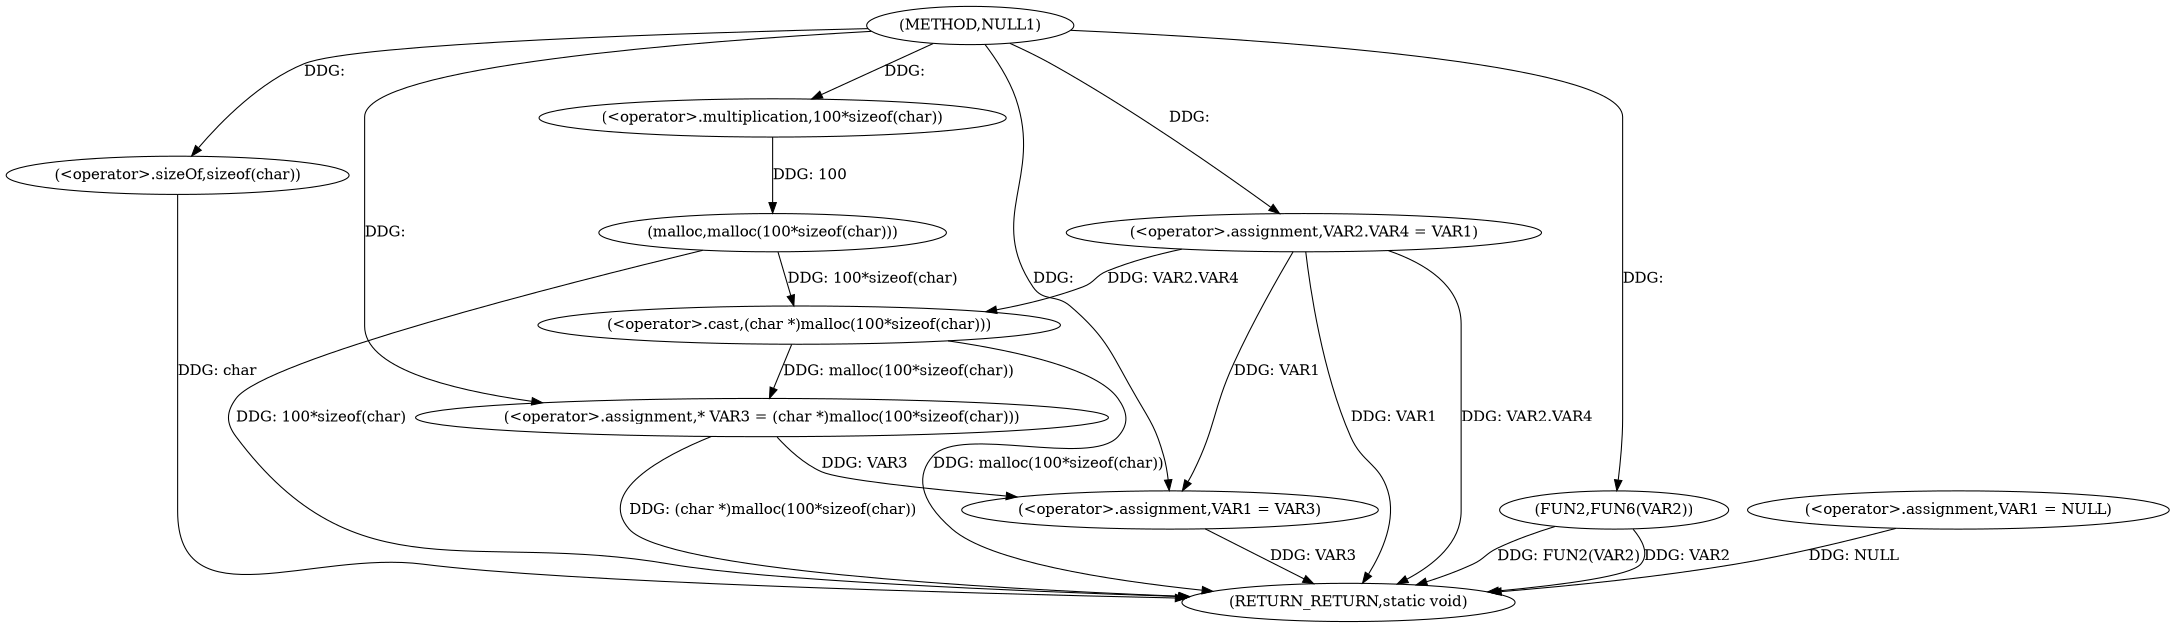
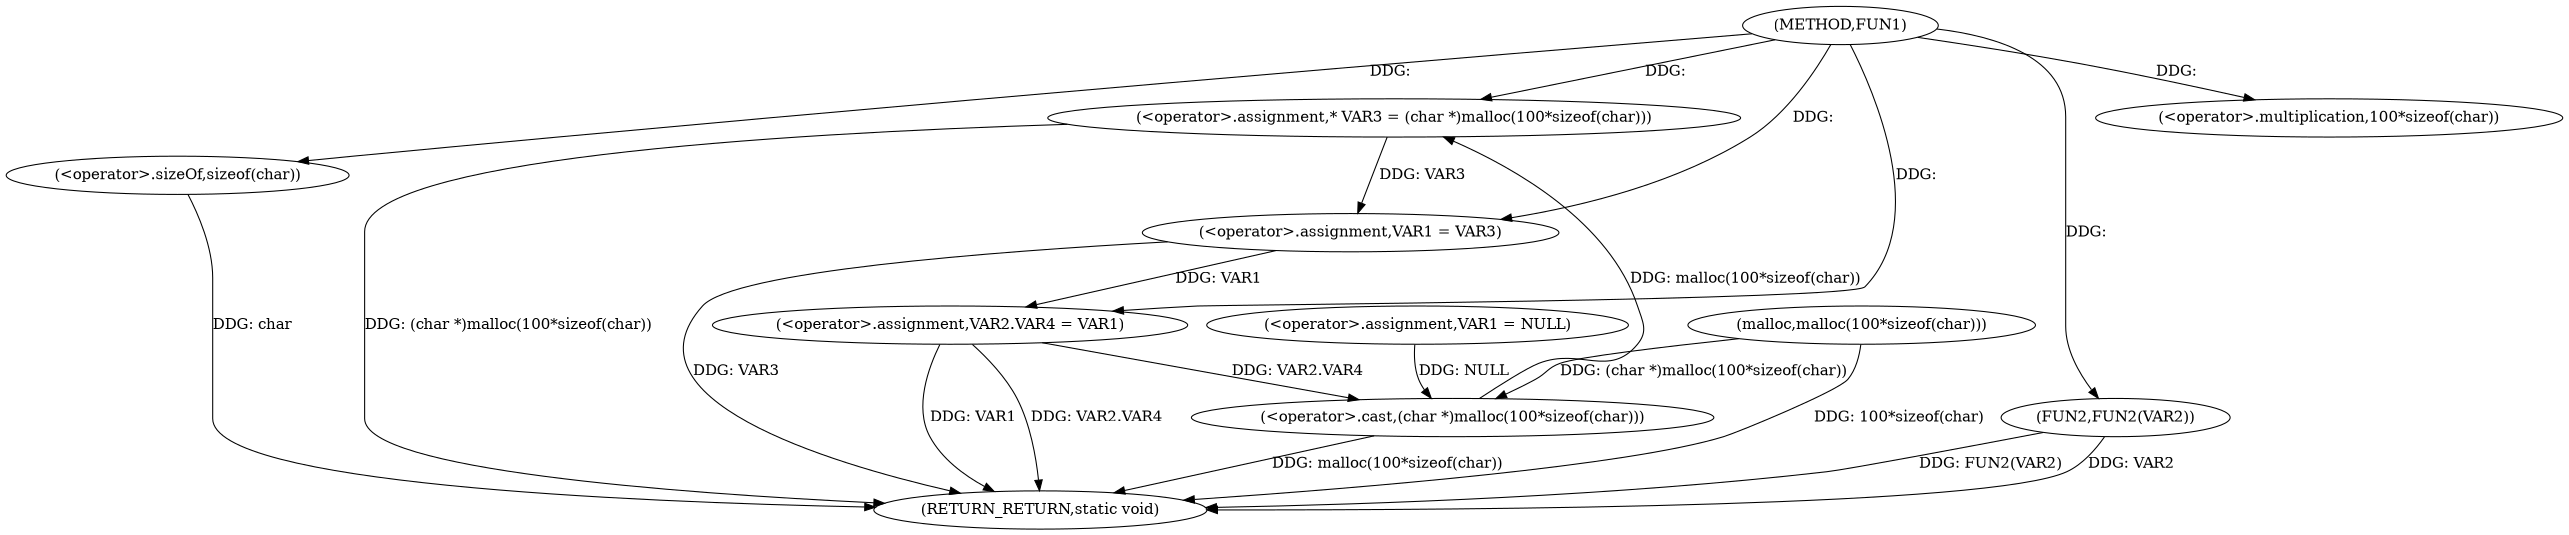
node "(METHOD,NULL1)": label "(METHOD,NULL1)" -> "(METHOD,FUN1)"
edge "(<operator>.multiplication,100*sizeof(char))" -> "(malloc,malloc(100*sizeof(char)))": removed, label "DDG: 100"
edge "(malloc,malloc(100*sizeof(char)))" -> "(<operator>.cast,(char *)malloc(100*sizeof(char)))": label "DDG: 100*sizeof(char)" -> "DDG: (char *)malloc(100*sizeof(char))"
edge "(<operator>.assignment,VAR2.VAR4 = VAR1)" -> "(<operator>.assignment,VAR1 = VAR3)": reversed
node "(FUN2,FUN6(VAR2))": label "(FUN2,FUN6(VAR2))" -> "(FUN2,FUN2(VAR2))"
edge "(<operator>.assignment,VAR1 = NULL)" -> "(RETURN_RETURN,static void)": now "(<operator>.assignment,VAR1 = NULL)" -> "(<operator>.cast,(char *)malloc(100*sizeof(char)))"
